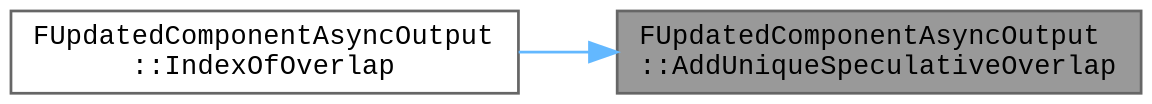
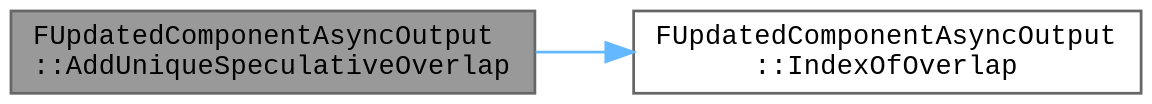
edge "FUpdatedComponentAsyncOutput ::IndexOfOverlap" -> "FUpdatedComponentAsyncOutput ::AddUniqueSpeculativeOverlap": reversed
